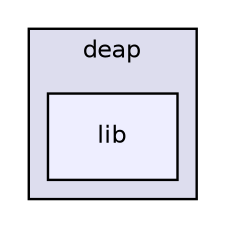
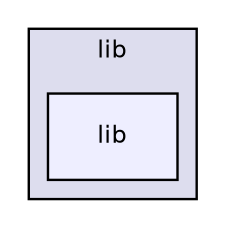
cluster "deap": label "deap" -> "lib"
